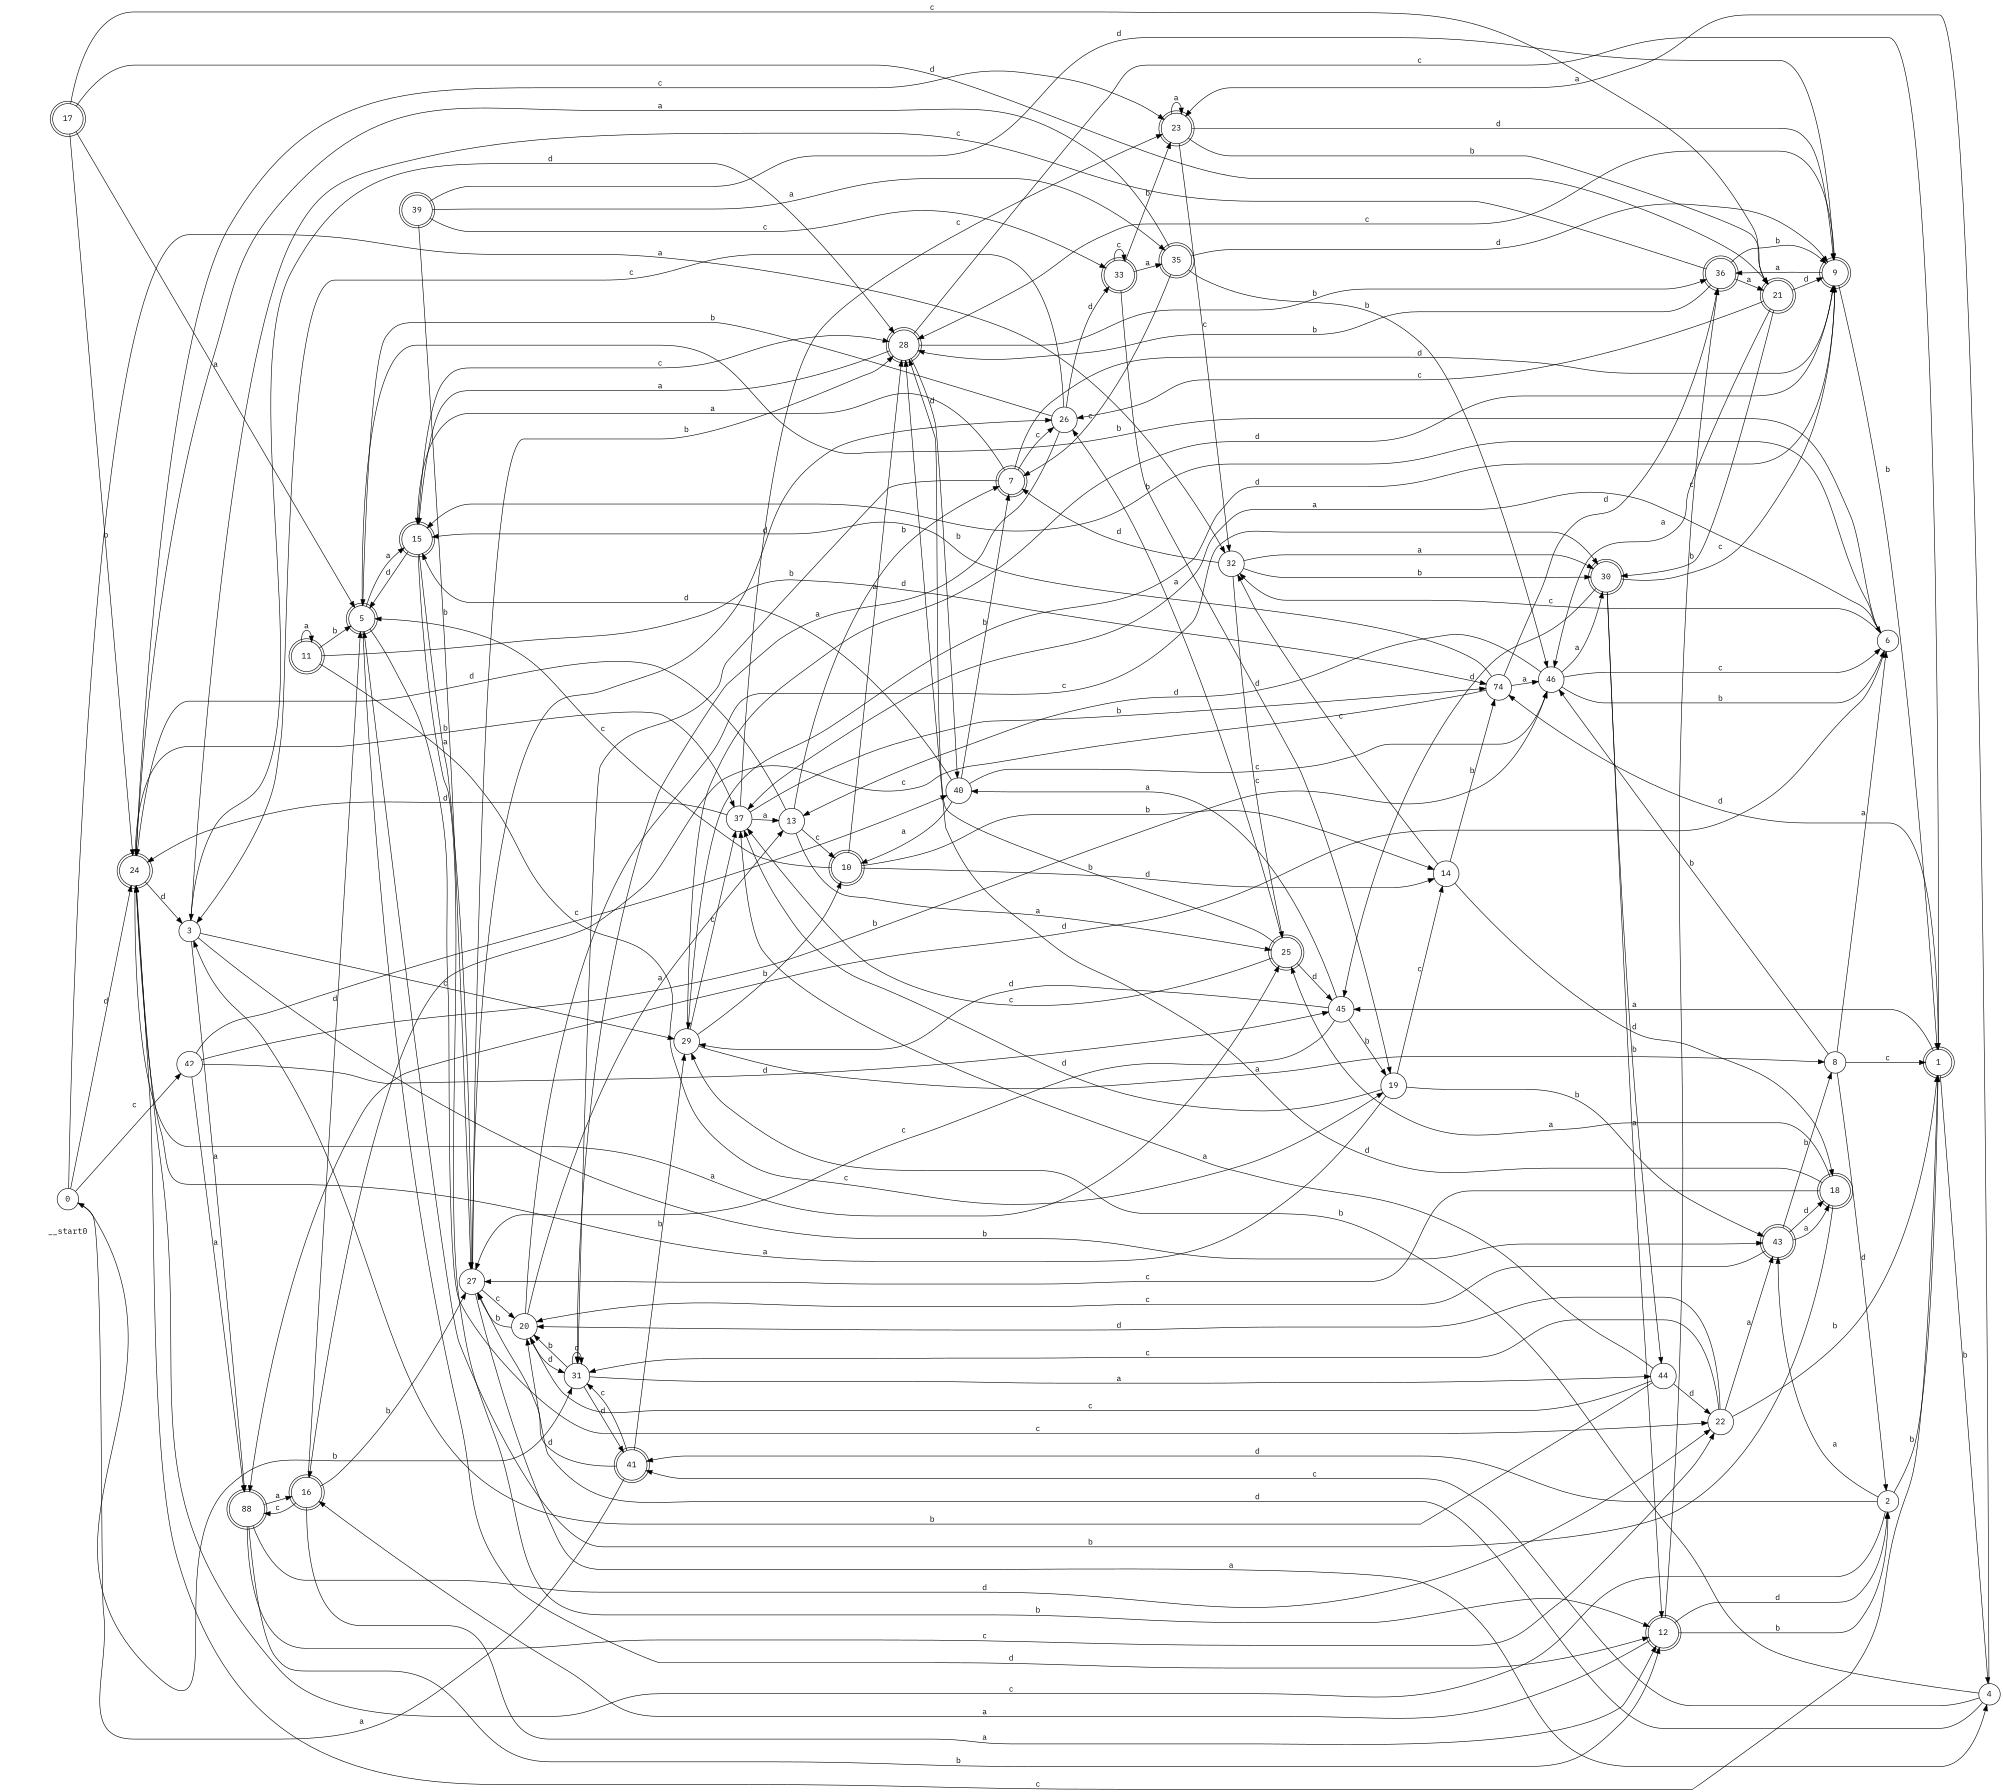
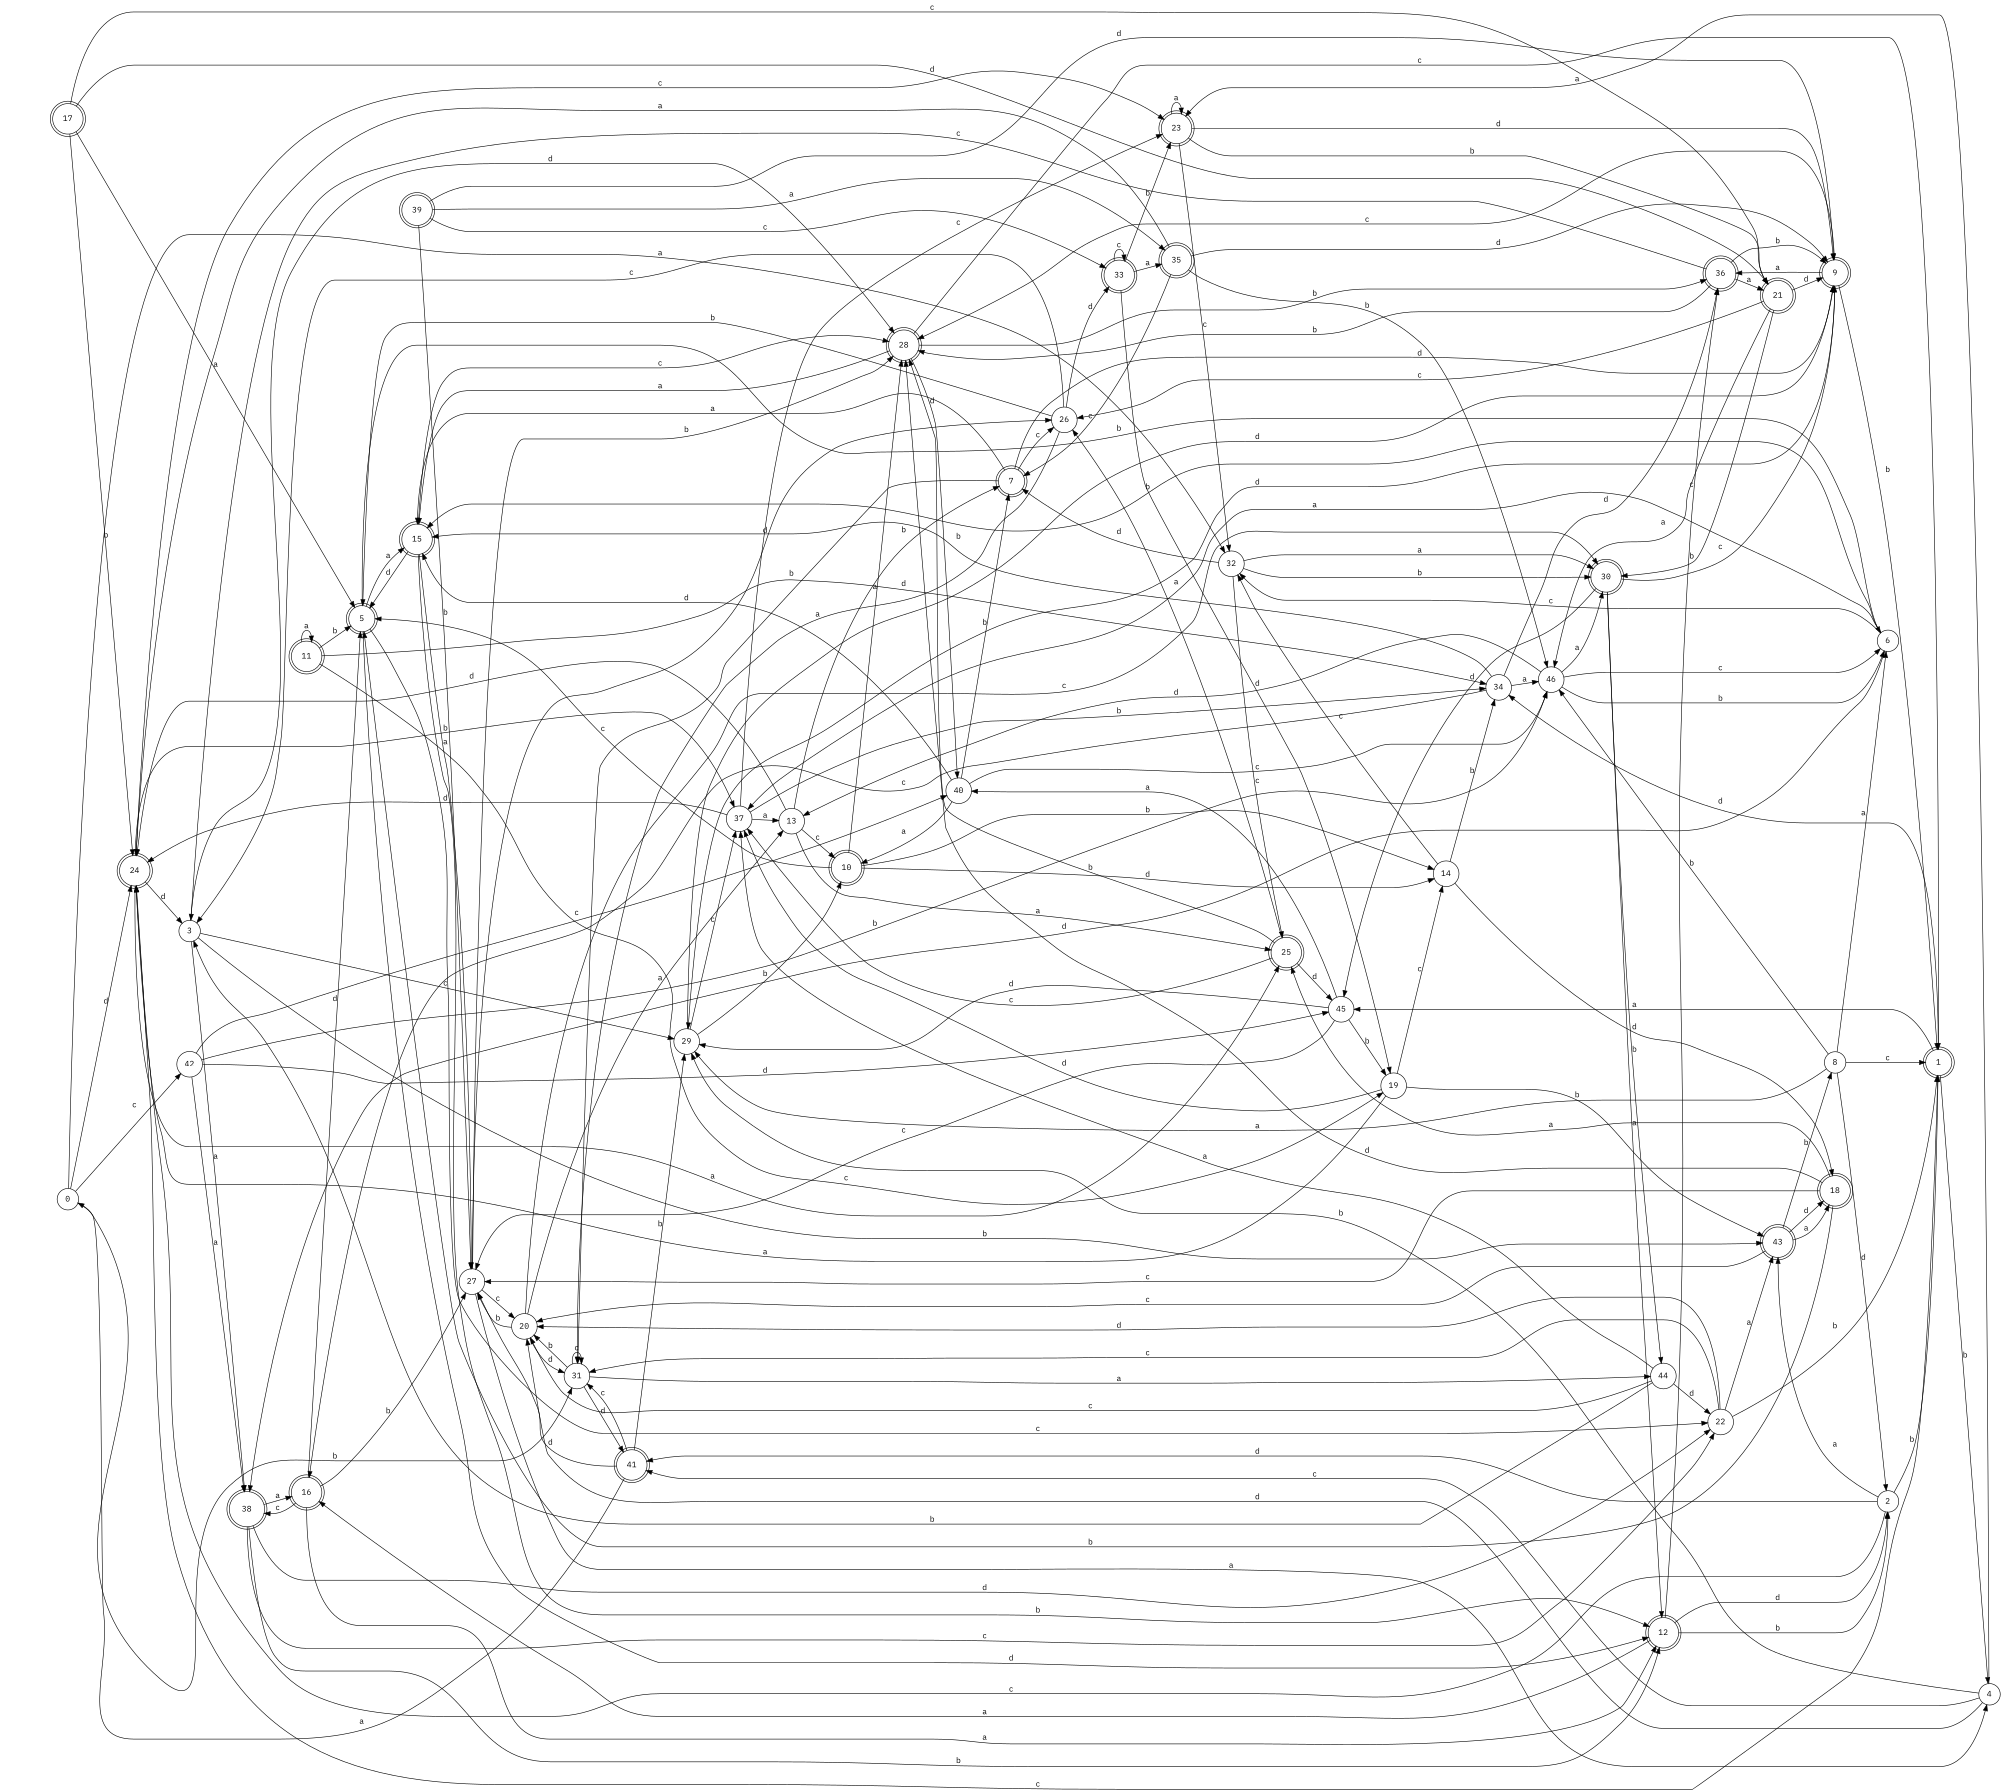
node "74": label "74" -> "34"
edge "29" -> "8": reversed
node "__start0": removed
node "88": label "88" -> "38"
